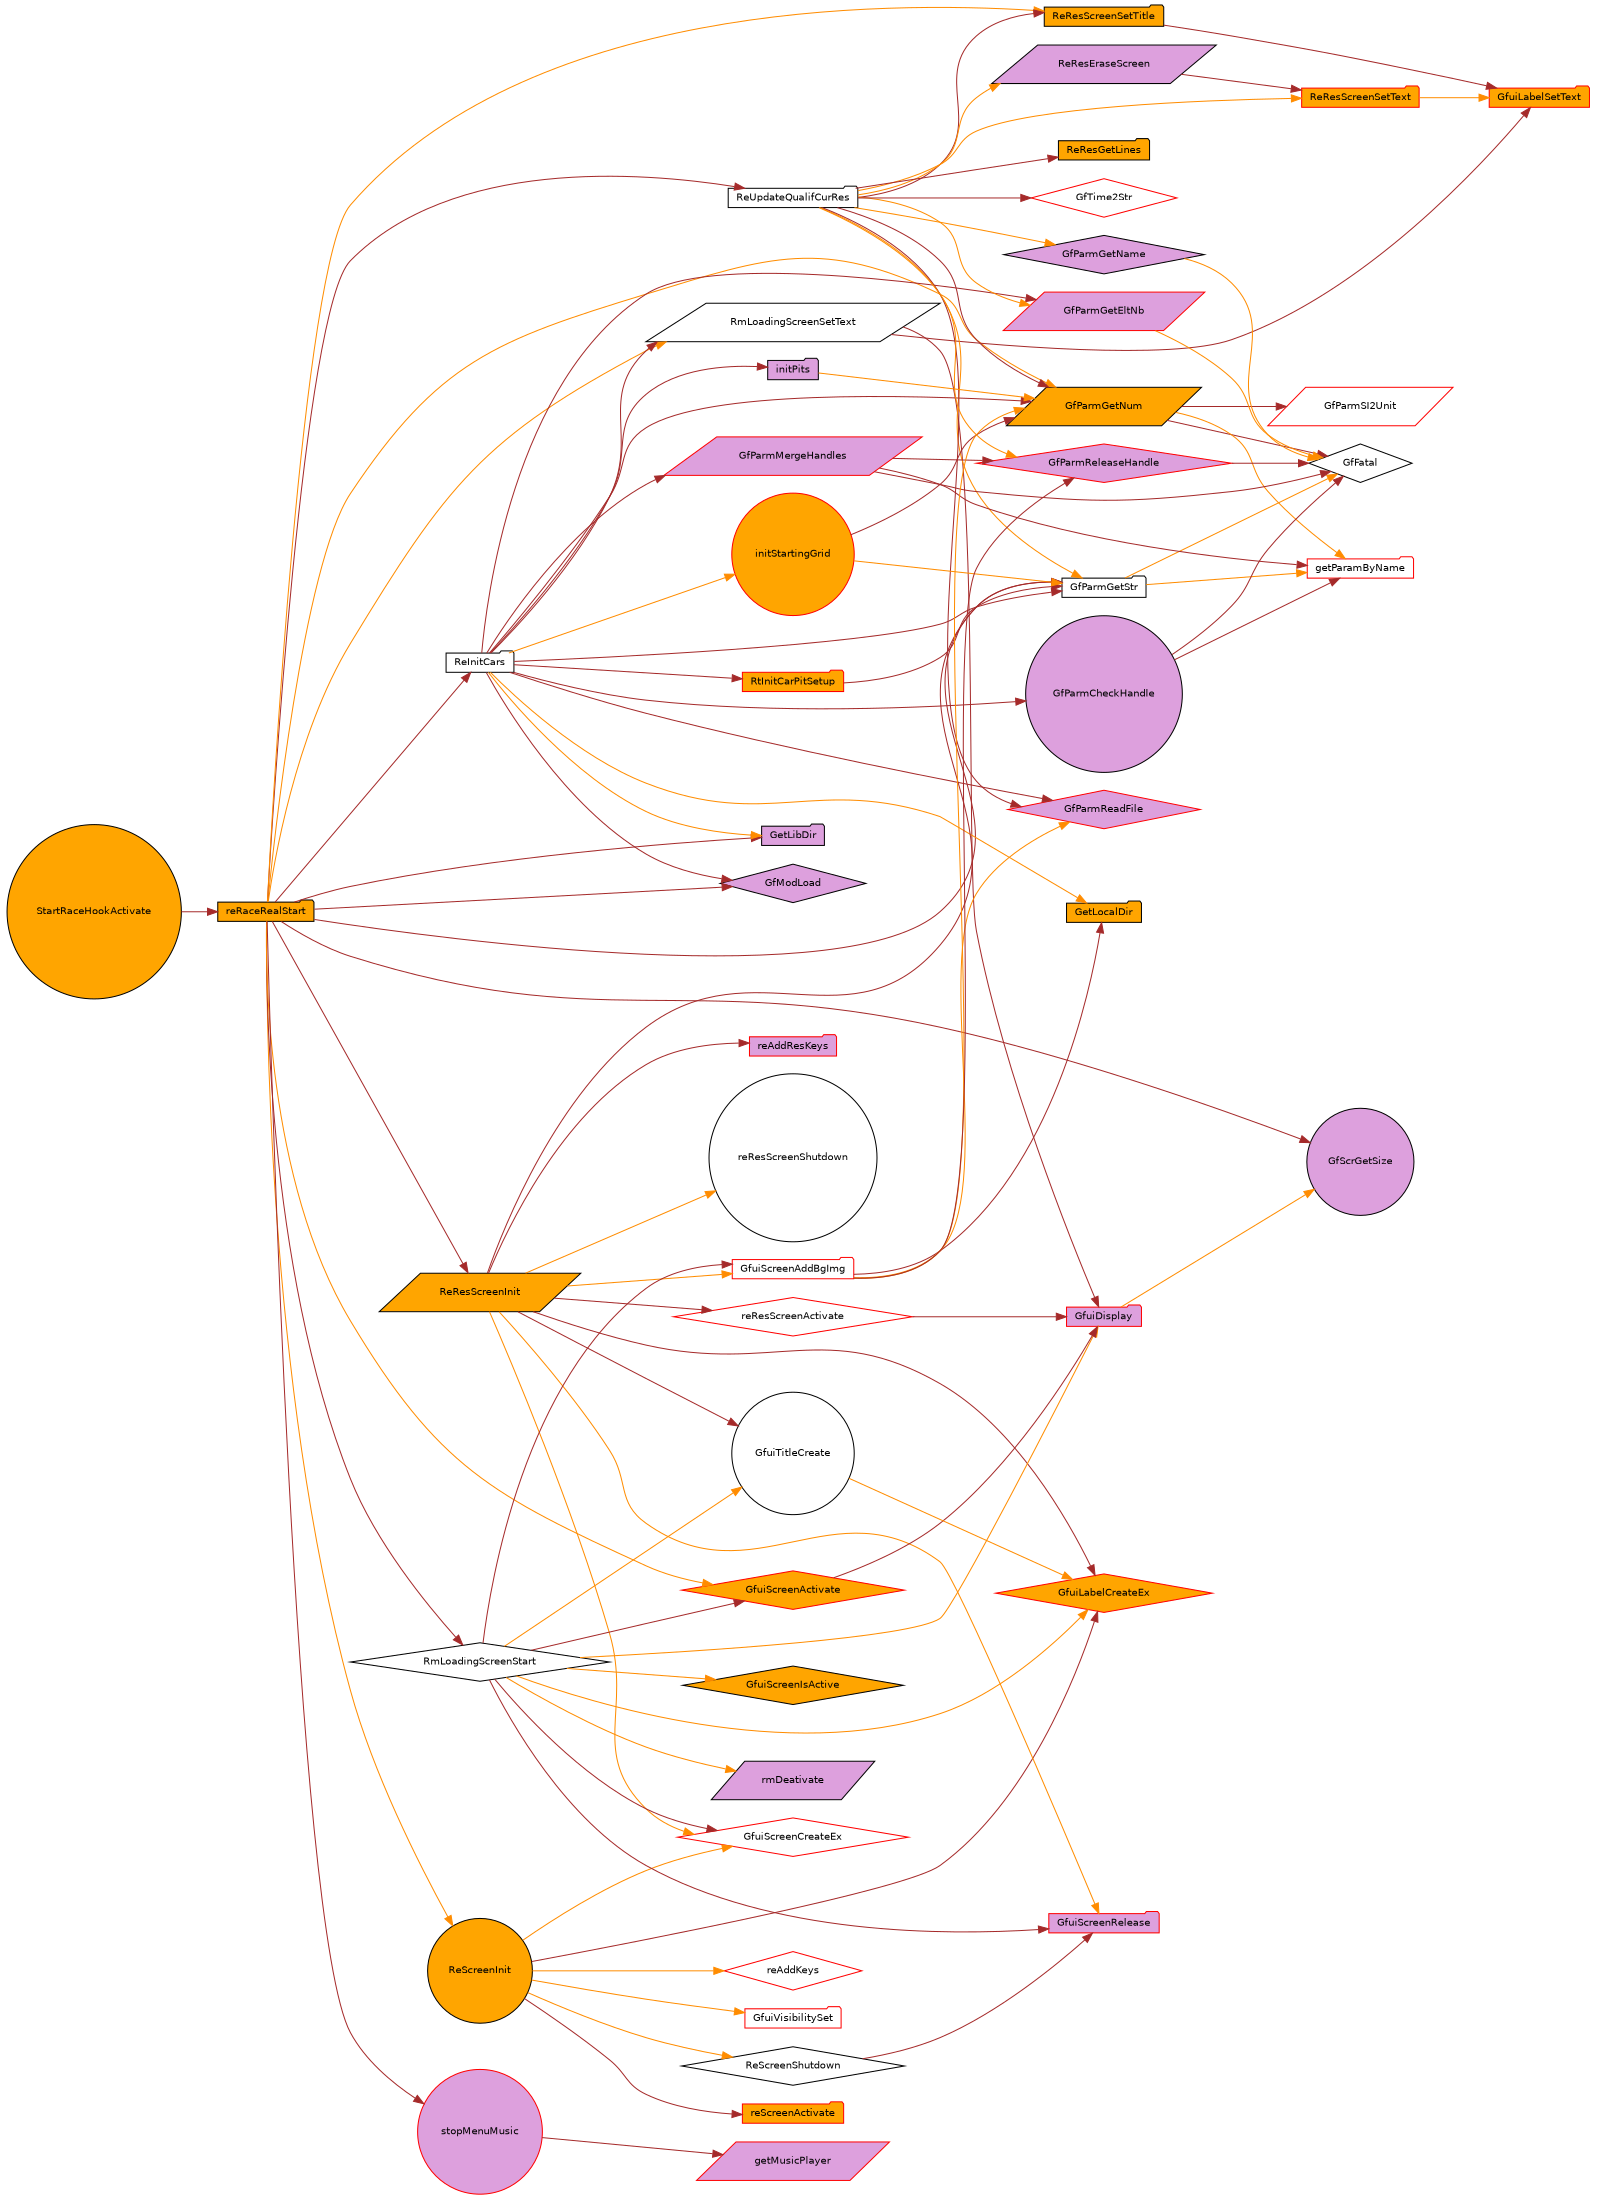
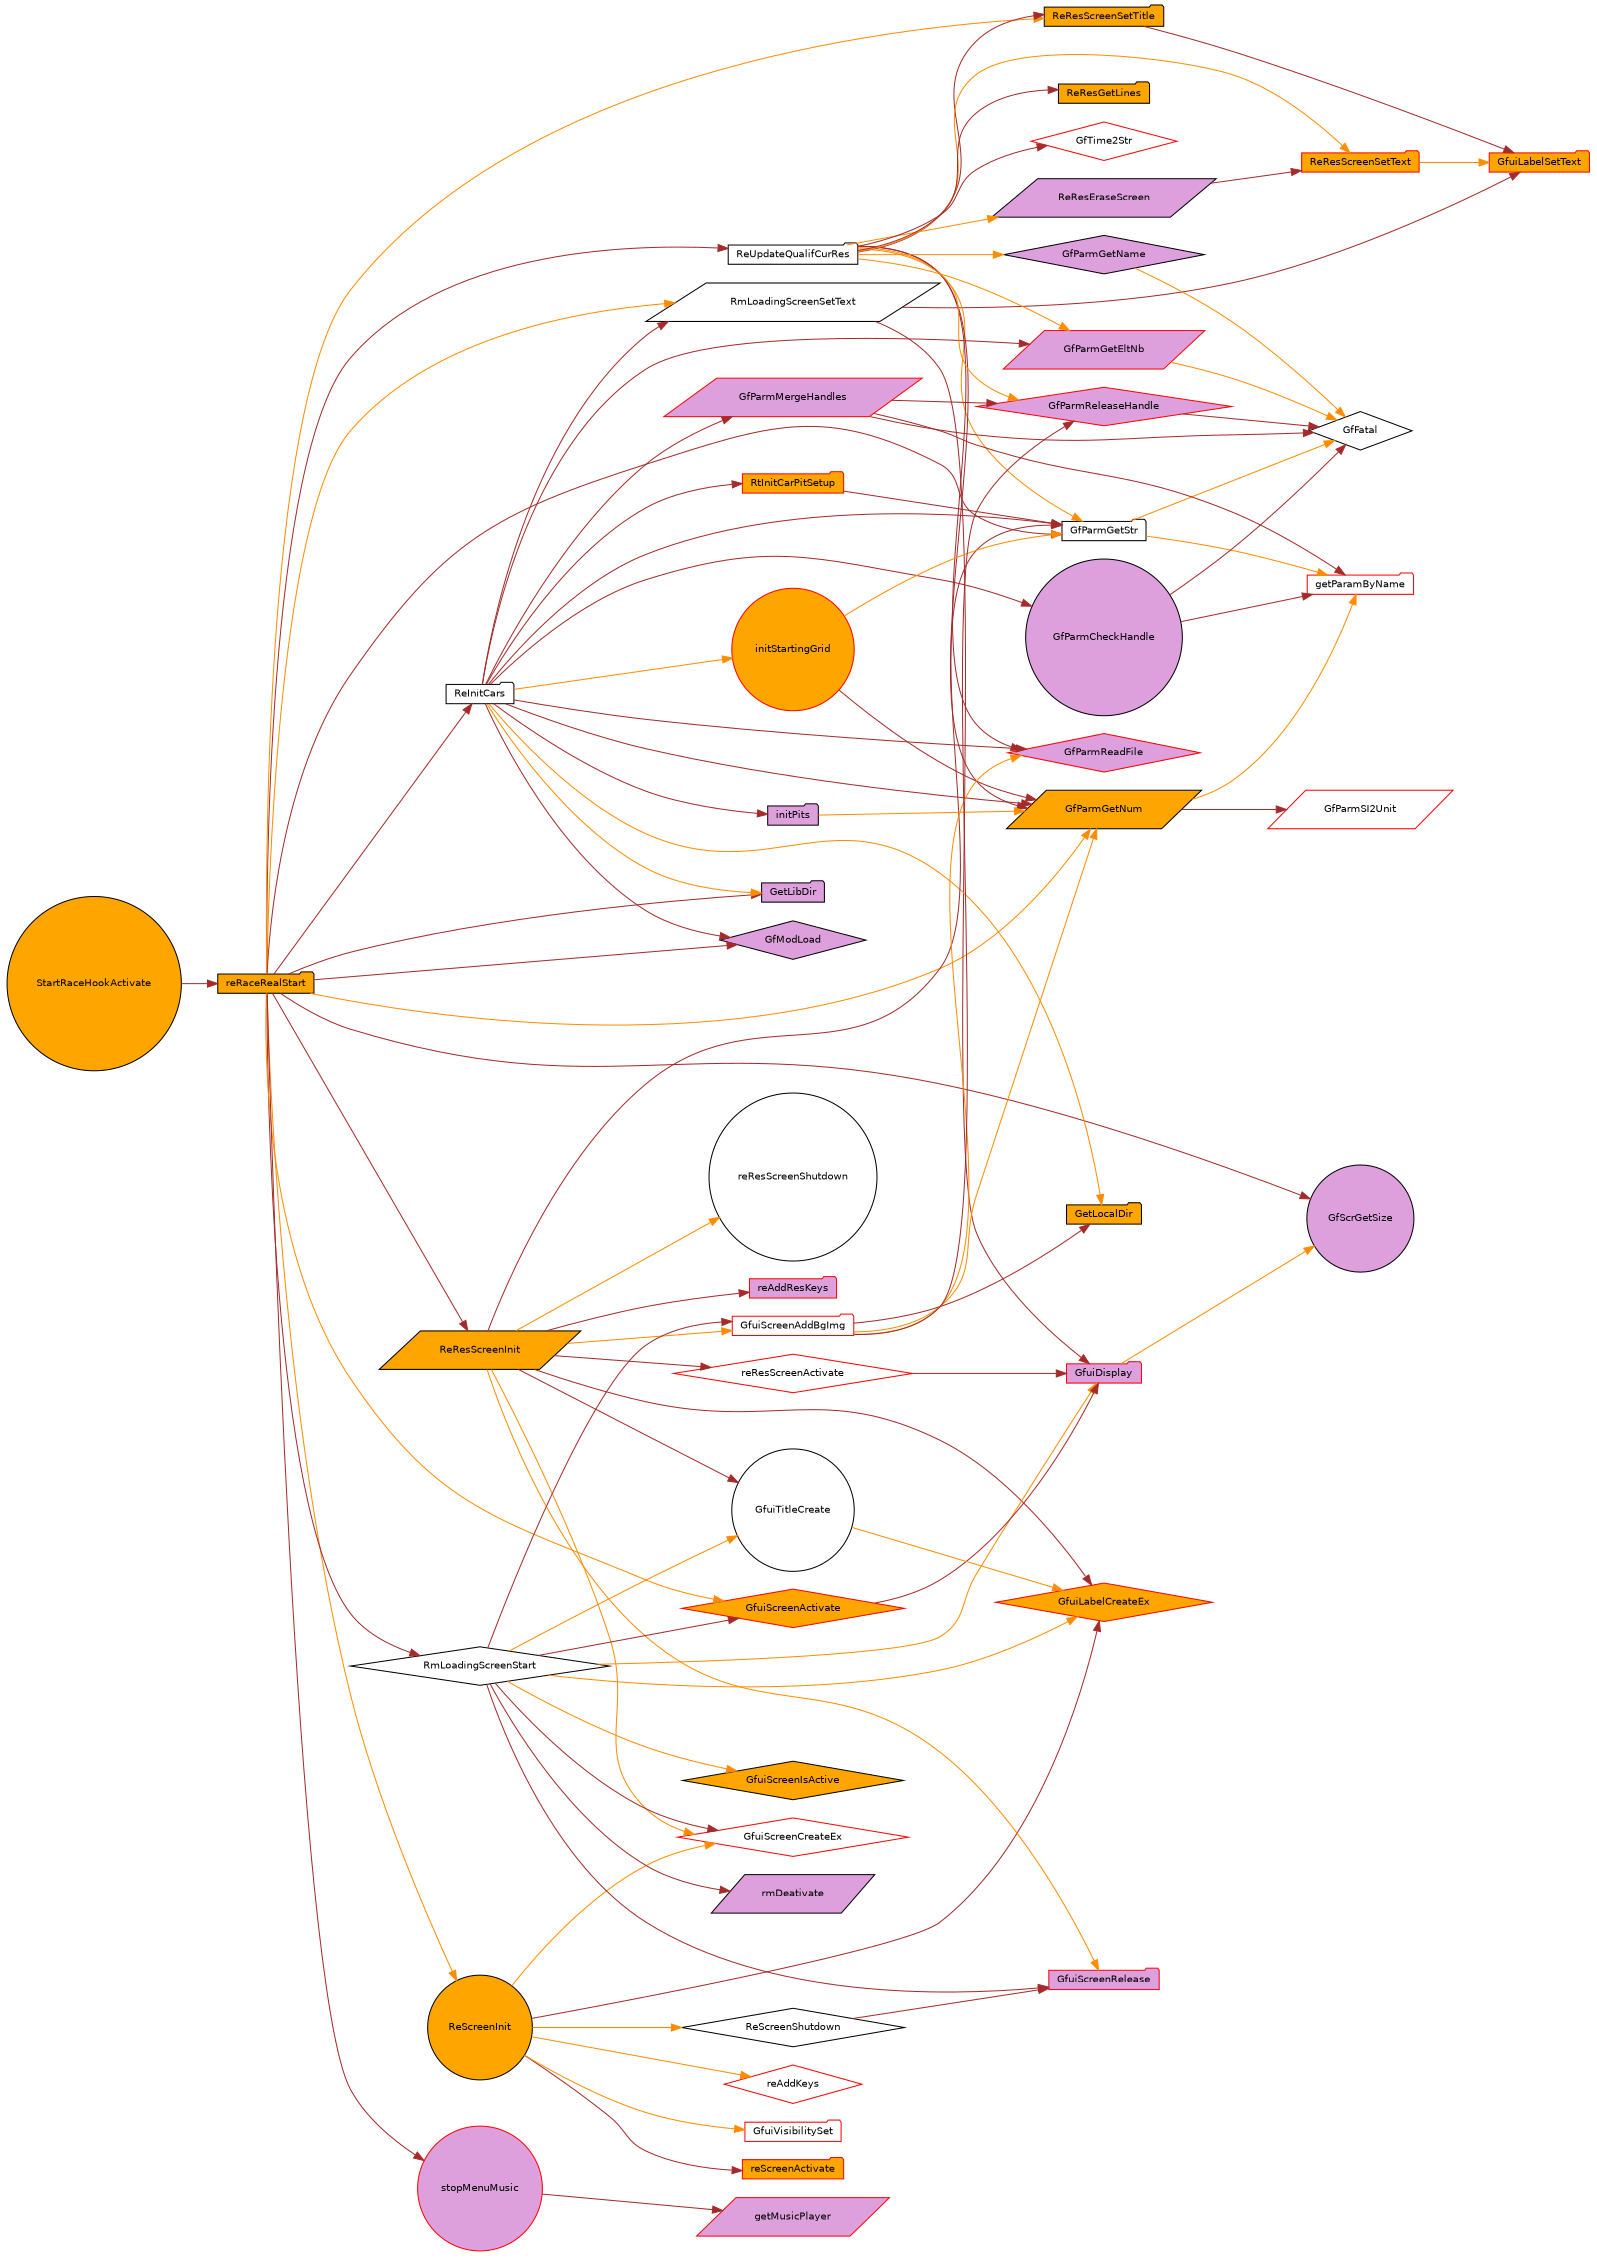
edge "GfParmGetNum" -> "GfFatal": removed
edge "RmLoadingScreenStart" -> "rmDeativate": color darkorange -> brown
